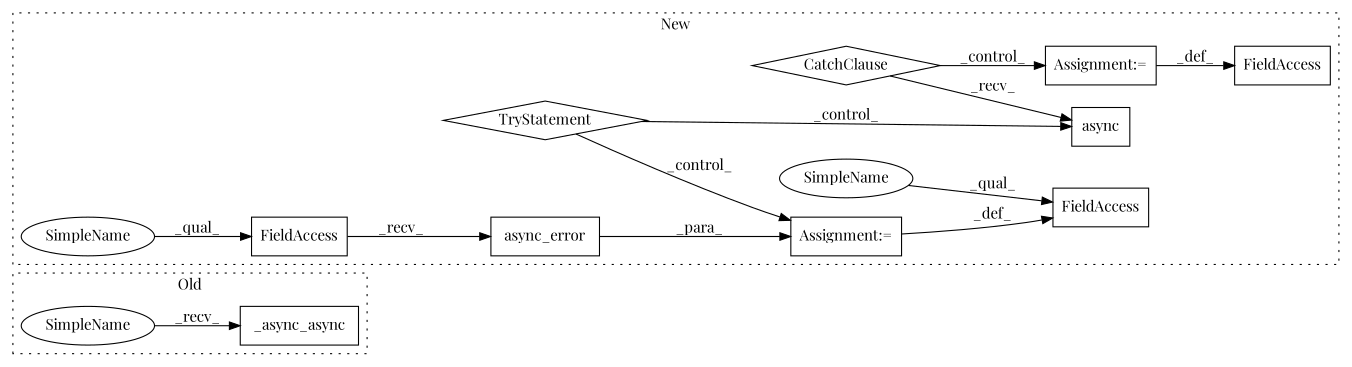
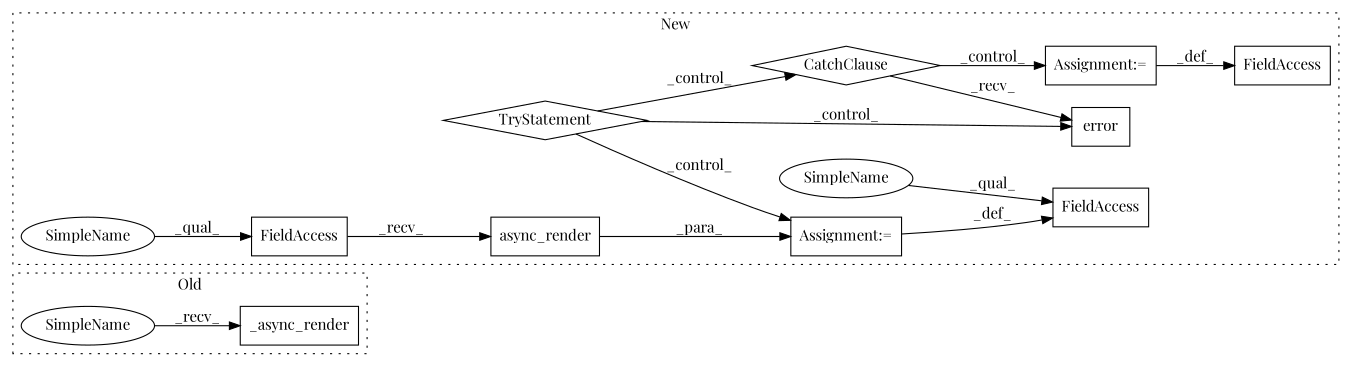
edge "TryStatement" -> "CatchClause": added, label "_control_"
node "async": label "async" -> "error"
node "async_error": label "async_error" -> "async_render"
node "_async_async": label "_async_async" -> "_async_render"
